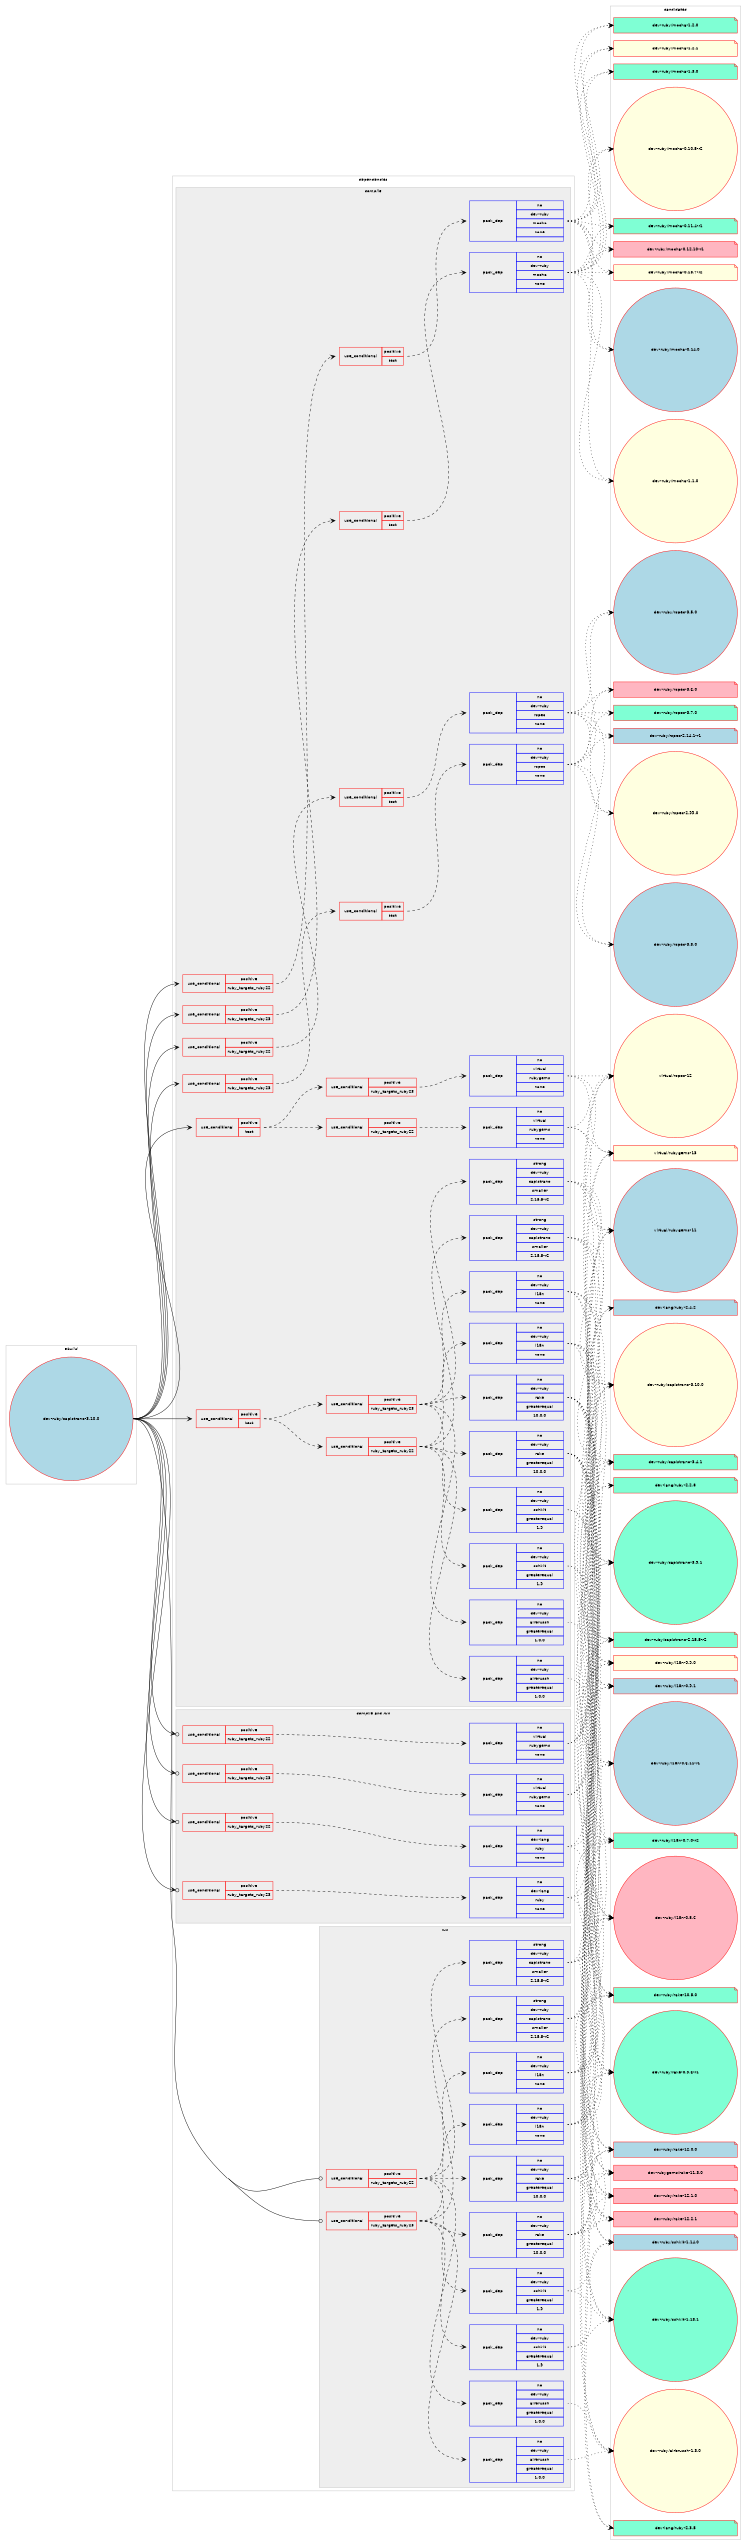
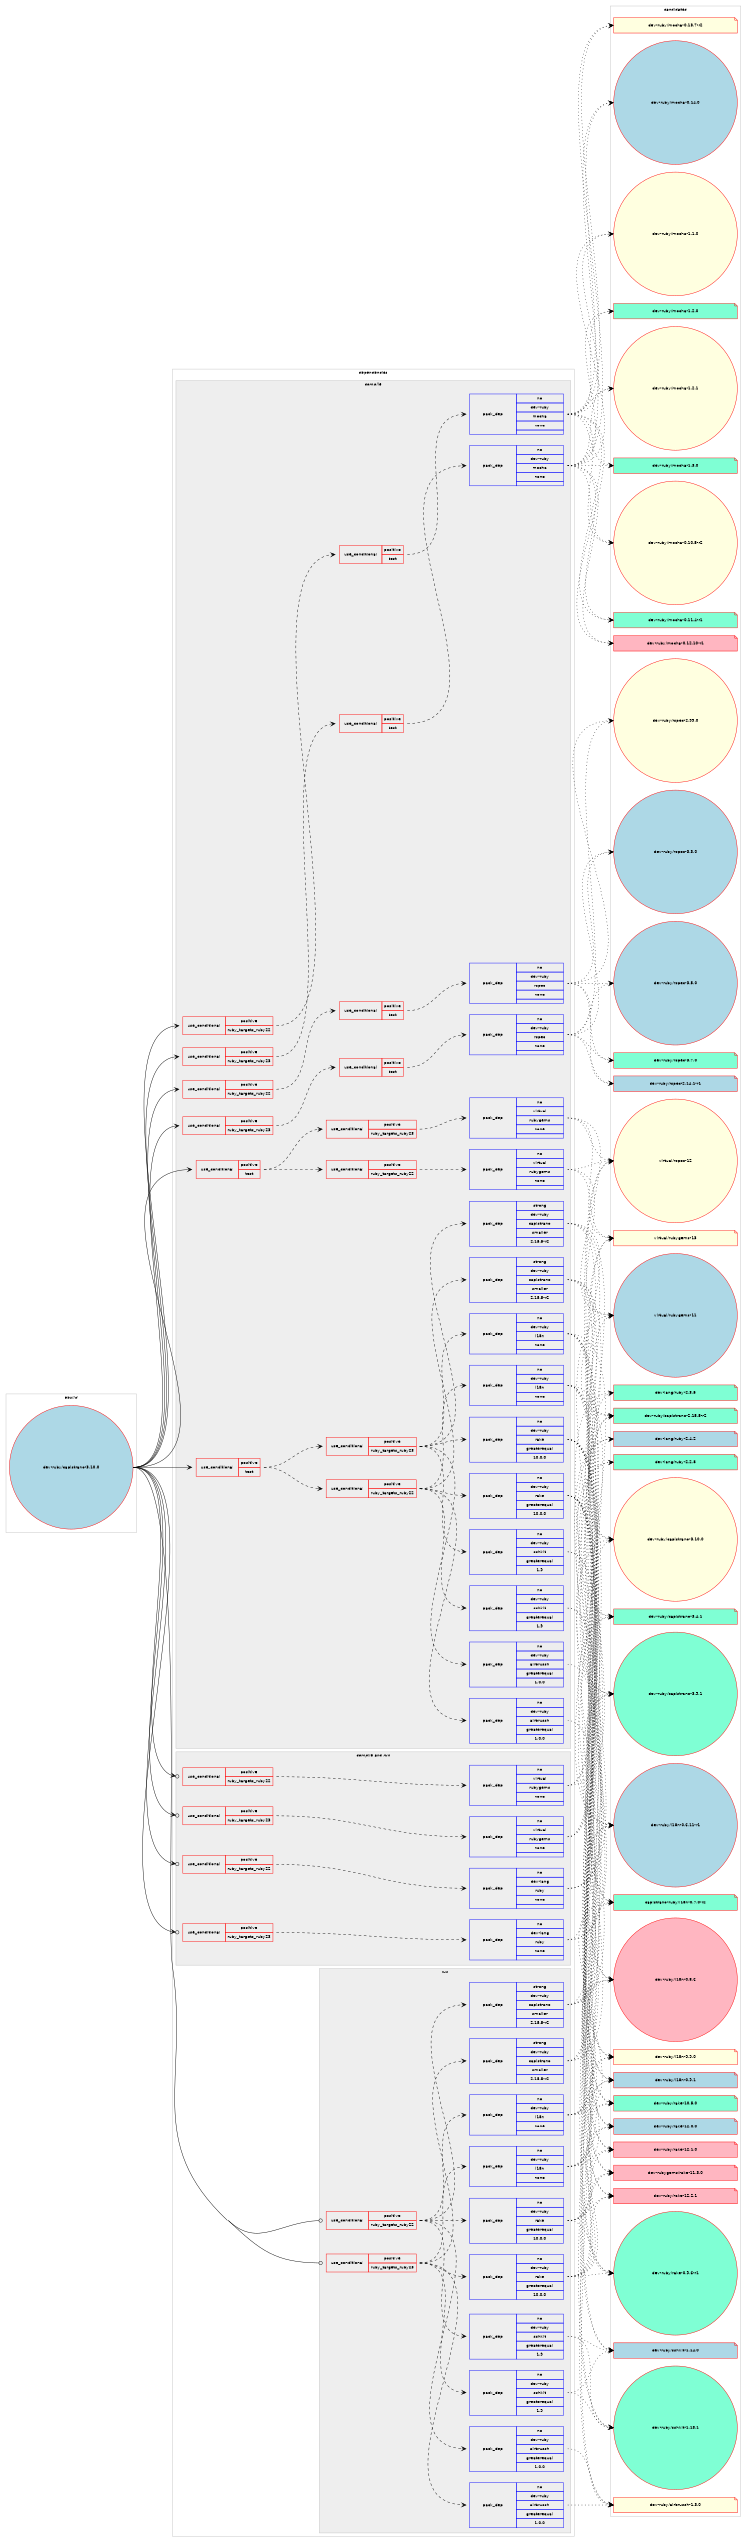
node "dev-ruby/mocha-1.2.1": shape note -> circle
node "dev-ruby/rspec-3.6.0": removed
node "dev-ruby/i18n-0.7.0-r2": label "dev-ruby/i18n-0.7.0-r2" -> "capistrano-ruby/i18n-0.7.0-r2"
node "dev-ruby/airbrussh-1.3.0": shape circle -> note
